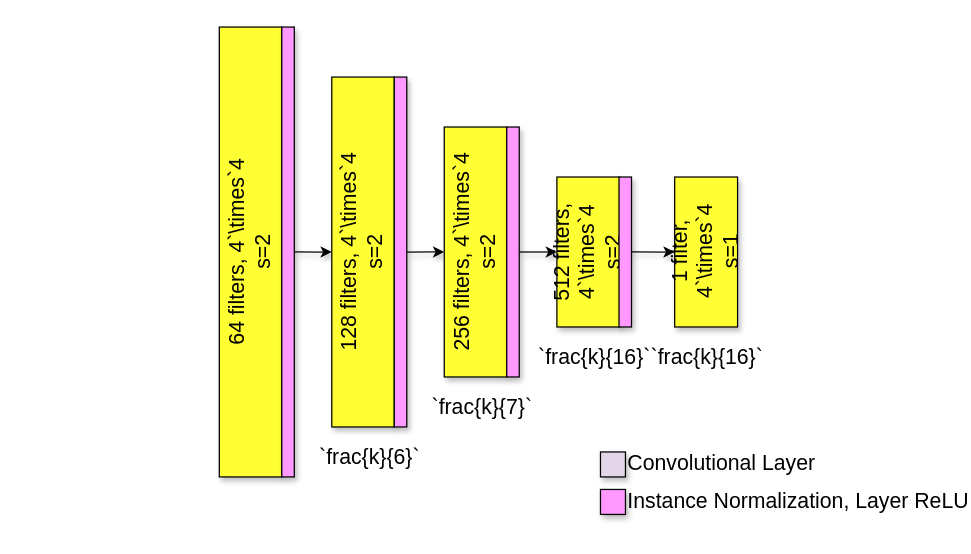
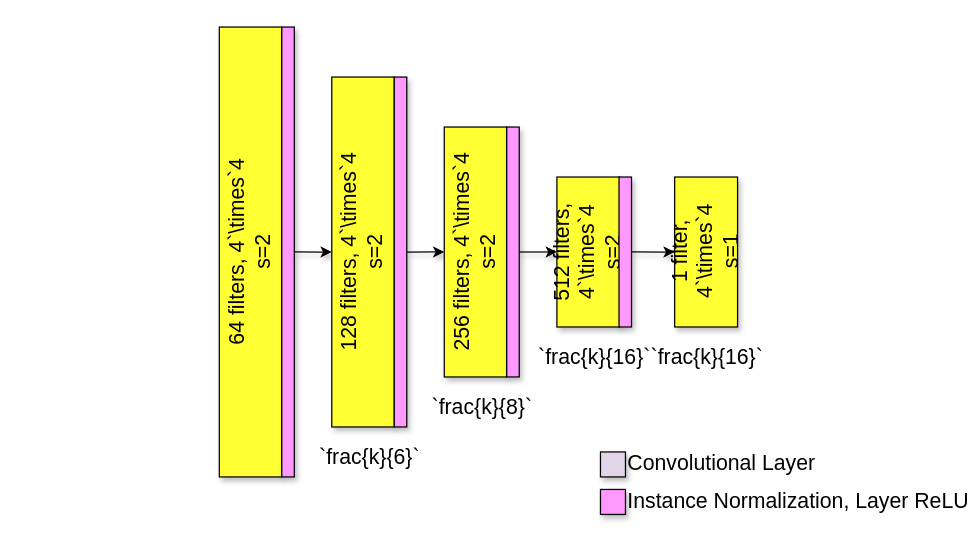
node "`frac{k}{7}`": label "`frac{k}{7}`" -> "`frac{k}{8}`"
